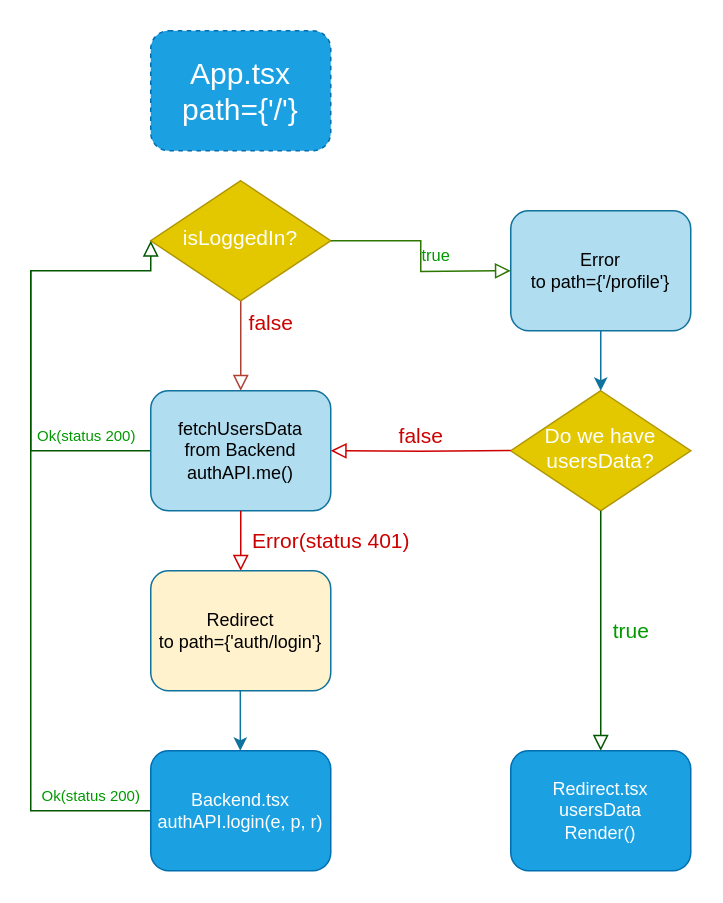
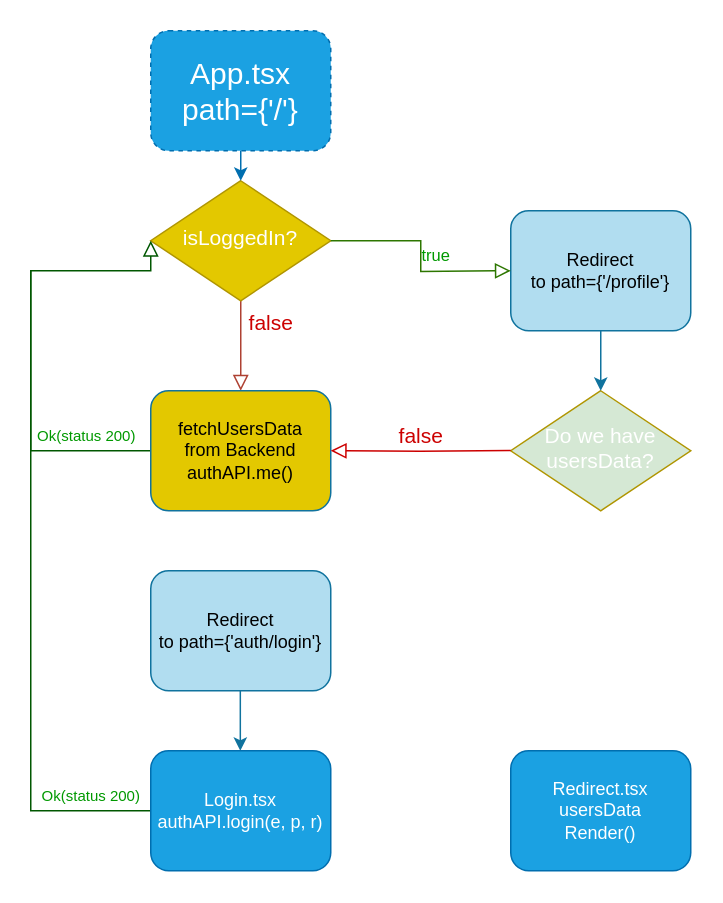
edge "App.tsxpath={'/'}" -> "isLoggedIn?": added
node "Error to path={'/profile'}": label "Error to path={'/profile'}" -> "Redirect to path={'/profile'}"
node "fetchUsersData from Backend authAPI.me()": fillcolor #b1ddf0 -> #e3c800
node "Do we haveusersData?": fillcolor #e3c800 -> #d5e8d4
edge "fetchUsersData from Backend authAPI.me()" -> "Redirect to path={'auth/login'}": removed, label "Error(status 401)"
edge "Do we haveusersData?" -> "Redirect.tsx usersData Render()": removed, label "true"
node "Redirect to path={'auth/login'}": fillcolor #fff2cc -> #b1ddf0
node "Backend.tsx authAPI.login(e, p, r)": label "Backend.tsx authAPI.login(e, p, r)" -> "Login.tsx authAPI.login(e, p, r)"
